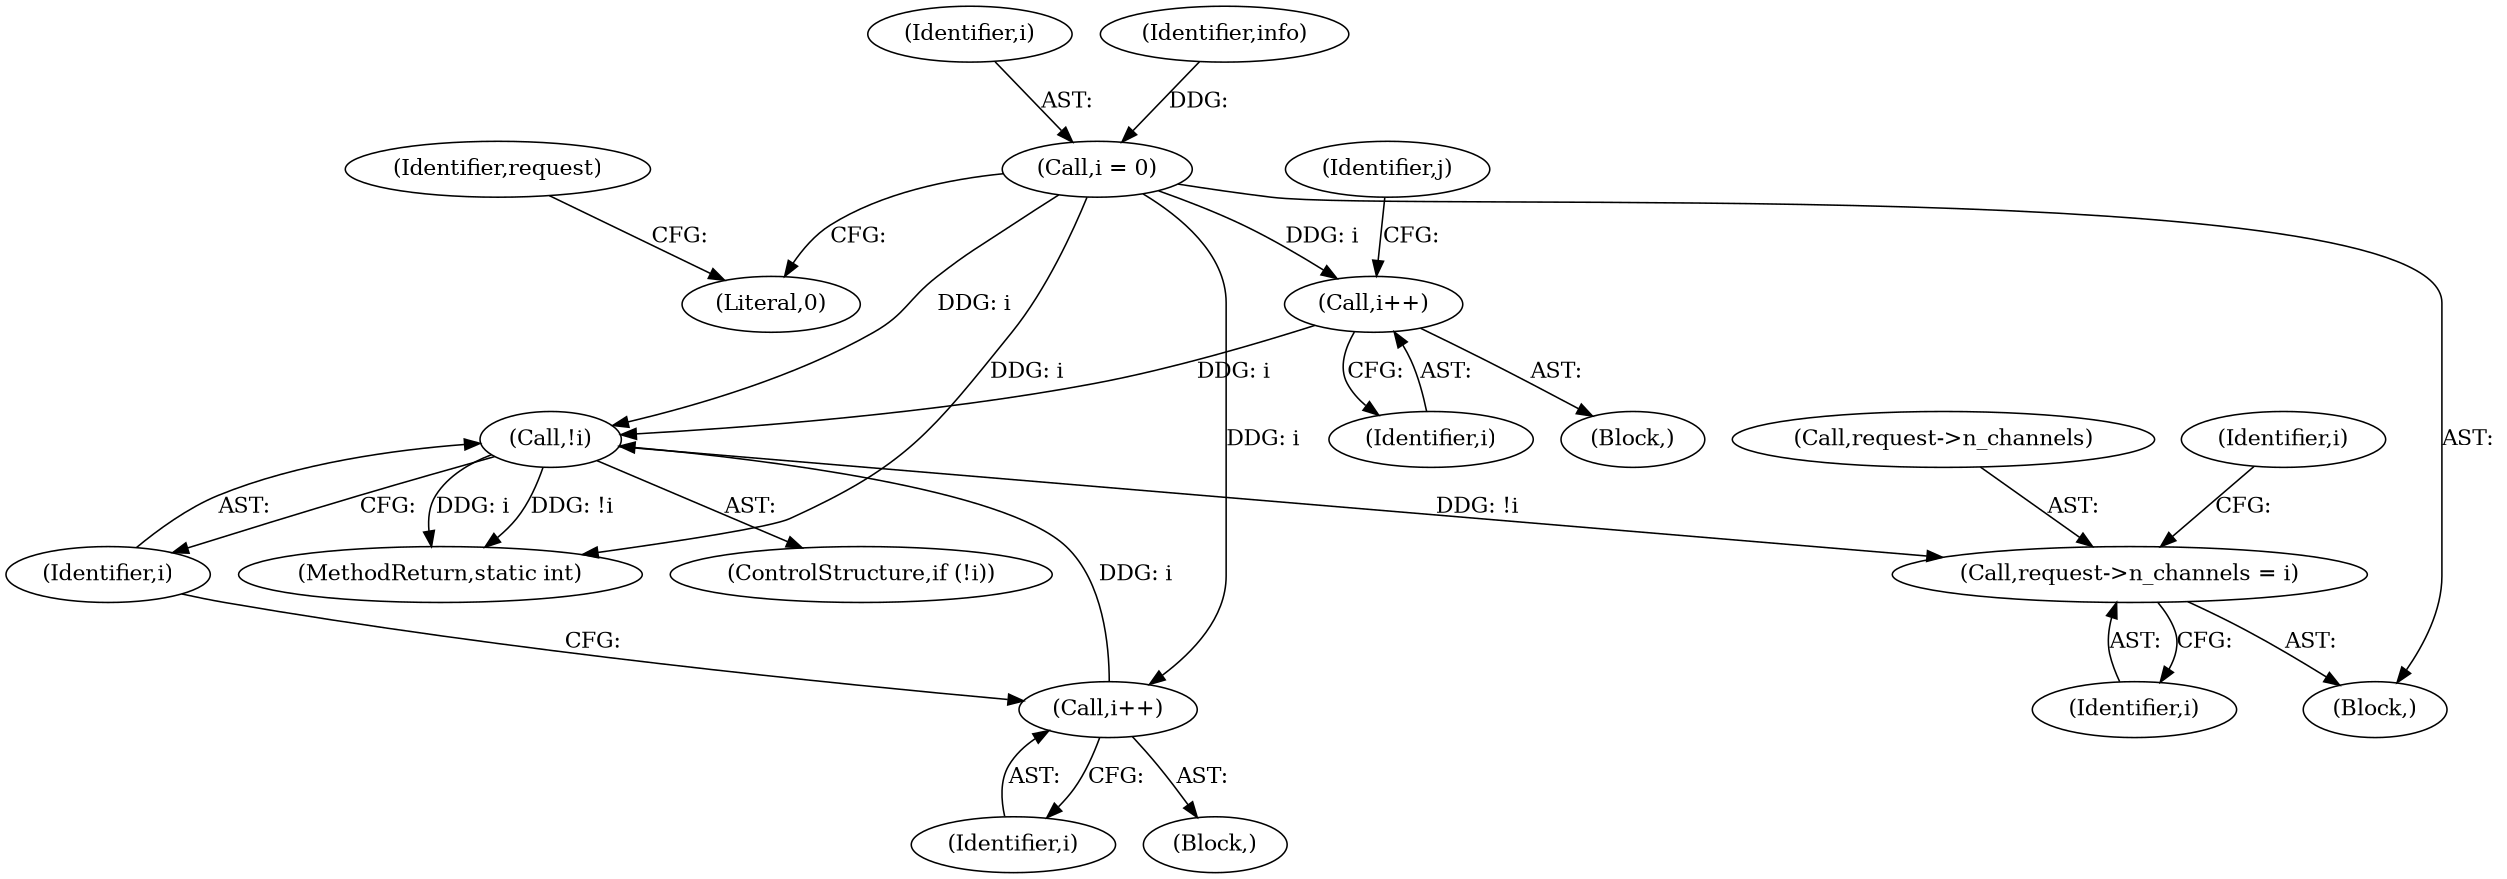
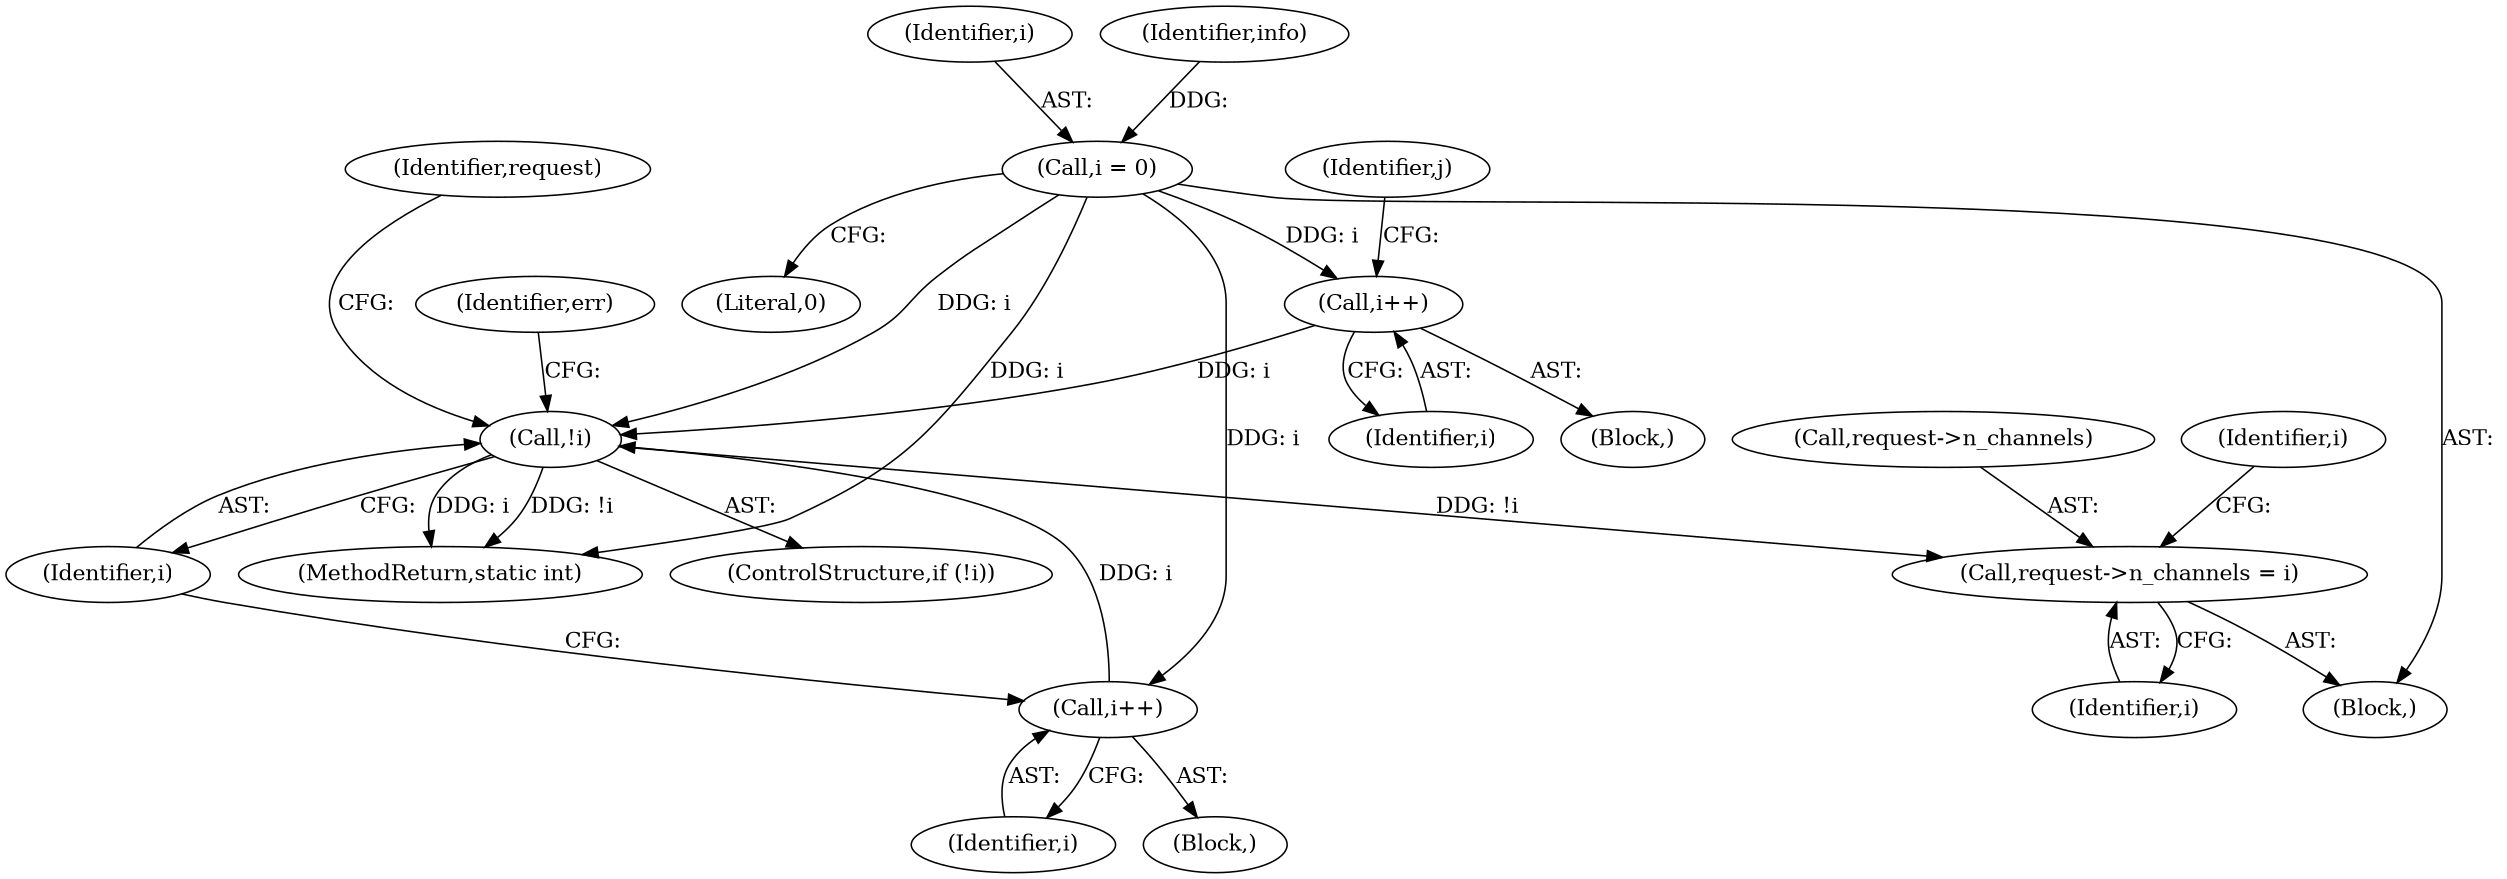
edge "(Identifier,request)" -> "(Literal,0)": now "(Identifier,request)" -> "(Call,!i)"
node "(Identifier,err)": added
